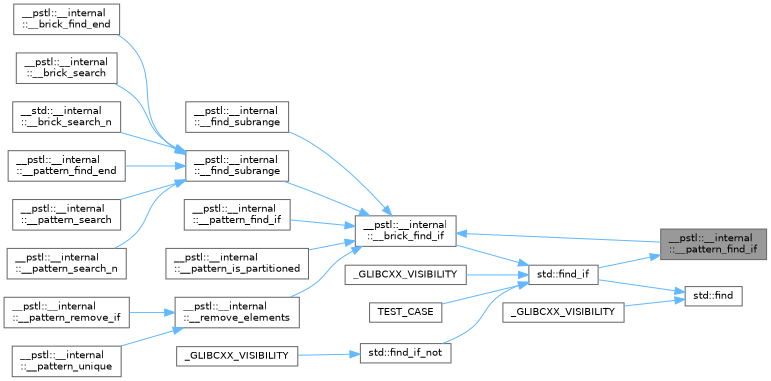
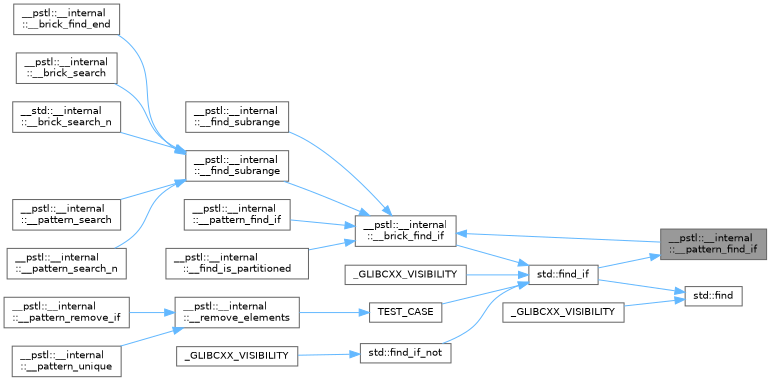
node "__pstl::__internal ::__pattern_find_end": removed
node "__pstl::__internal ::__pattern_is_partitioned": label "__pstl::__internal ::__pattern_is_partitioned" -> "__pstl::__internal ::__find_is_partitioned"
edge "__pstl::__internal ::__remove_elements" -> "__pstl::__internal ::__brick_find_if": now "__pstl::__internal ::__remove_elements" -> "TEST_CASE"
